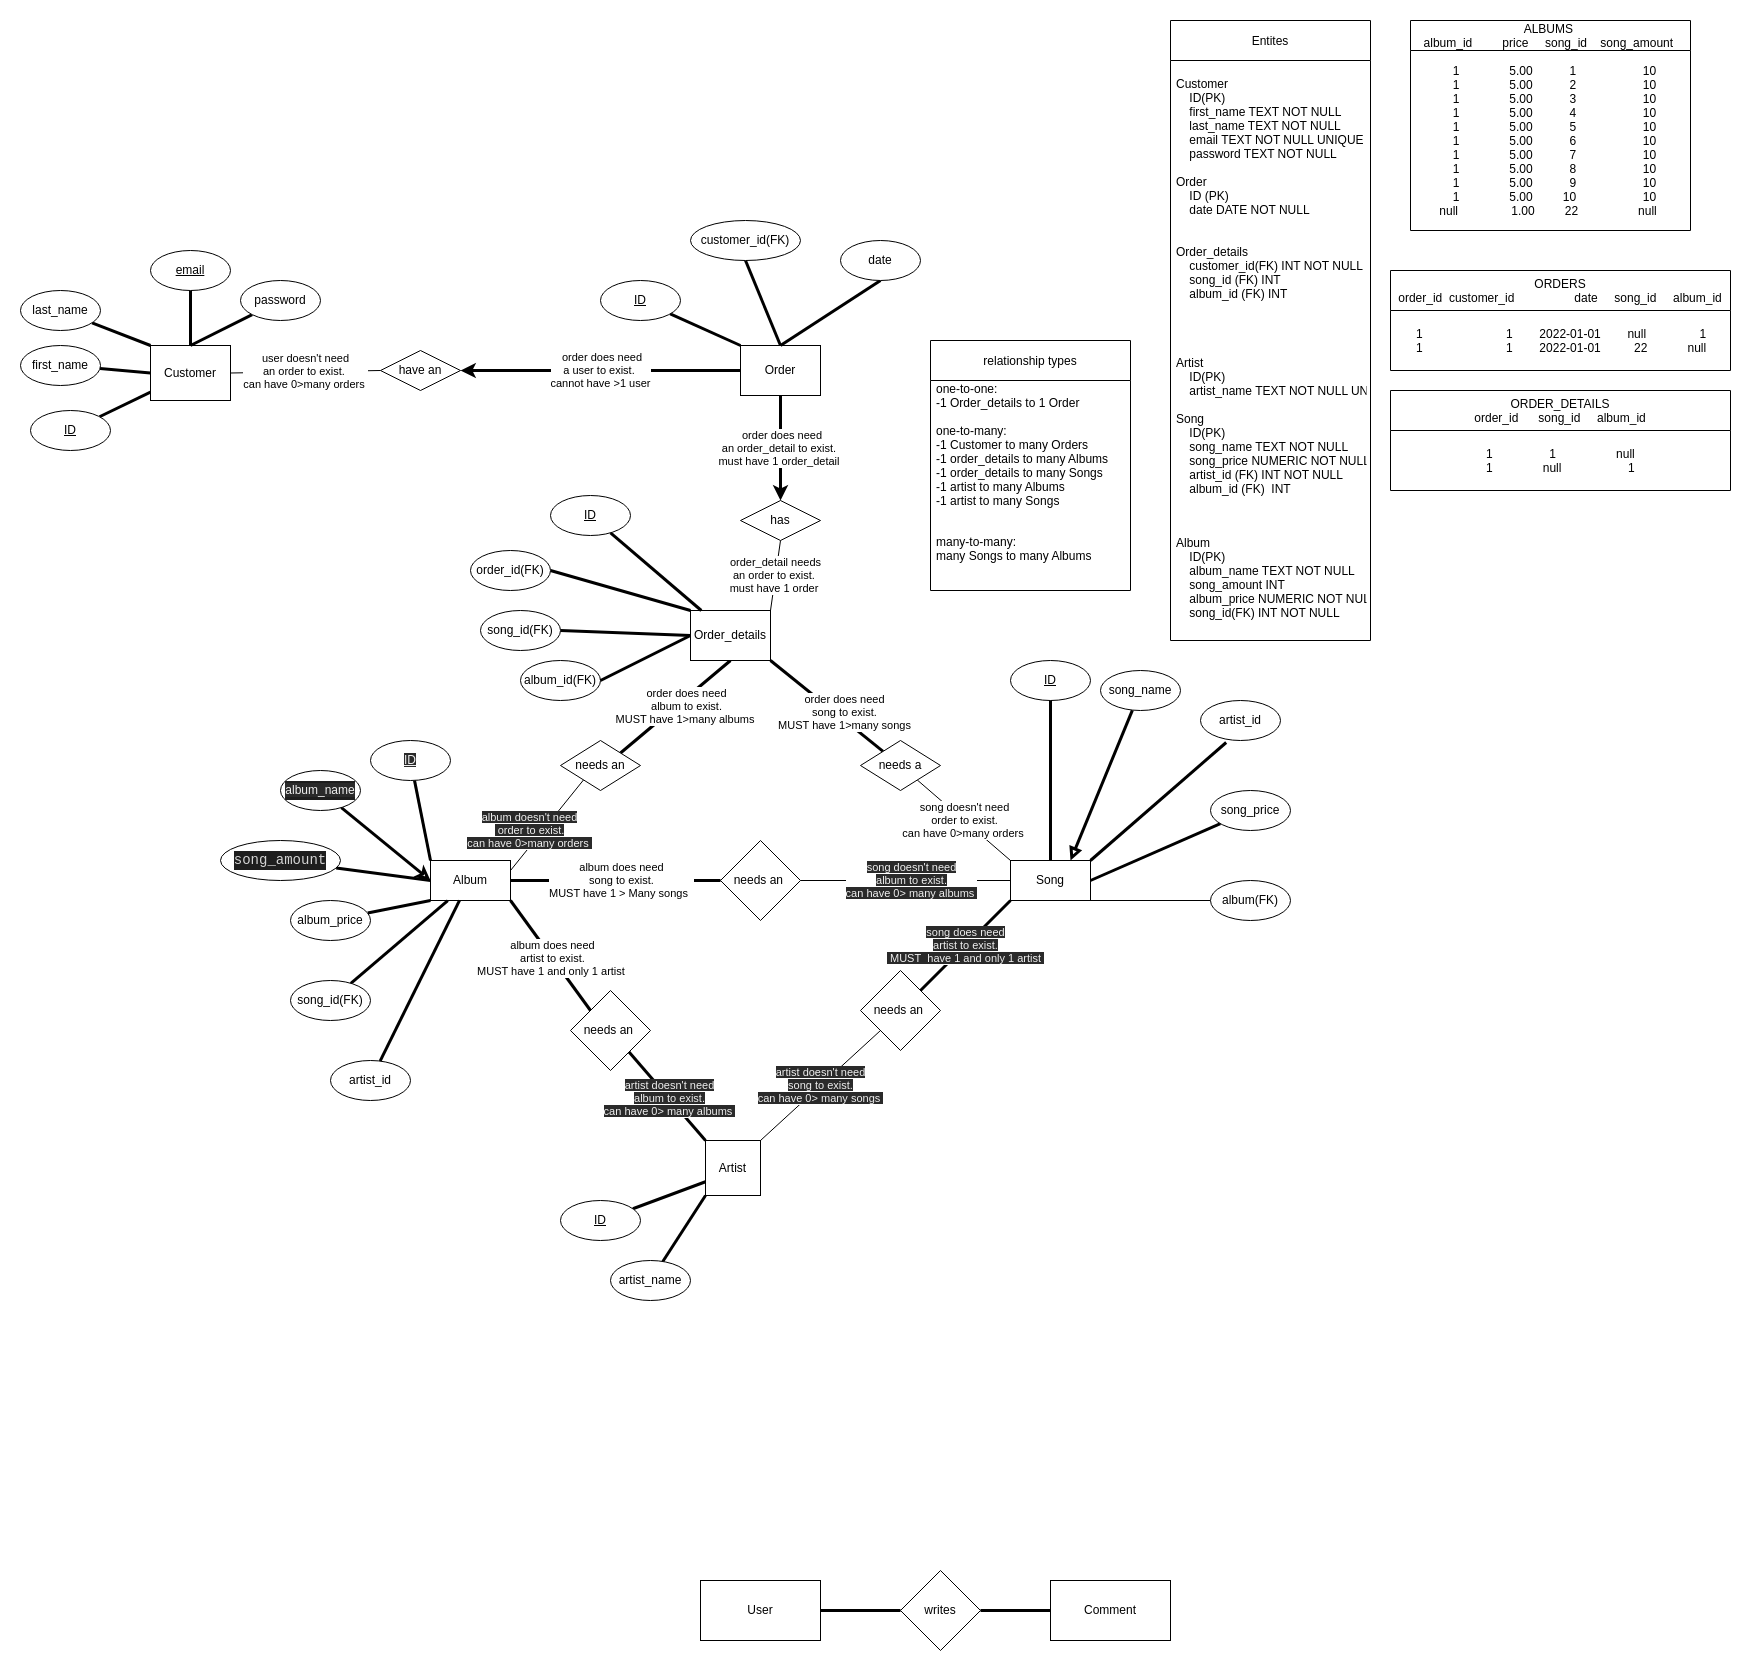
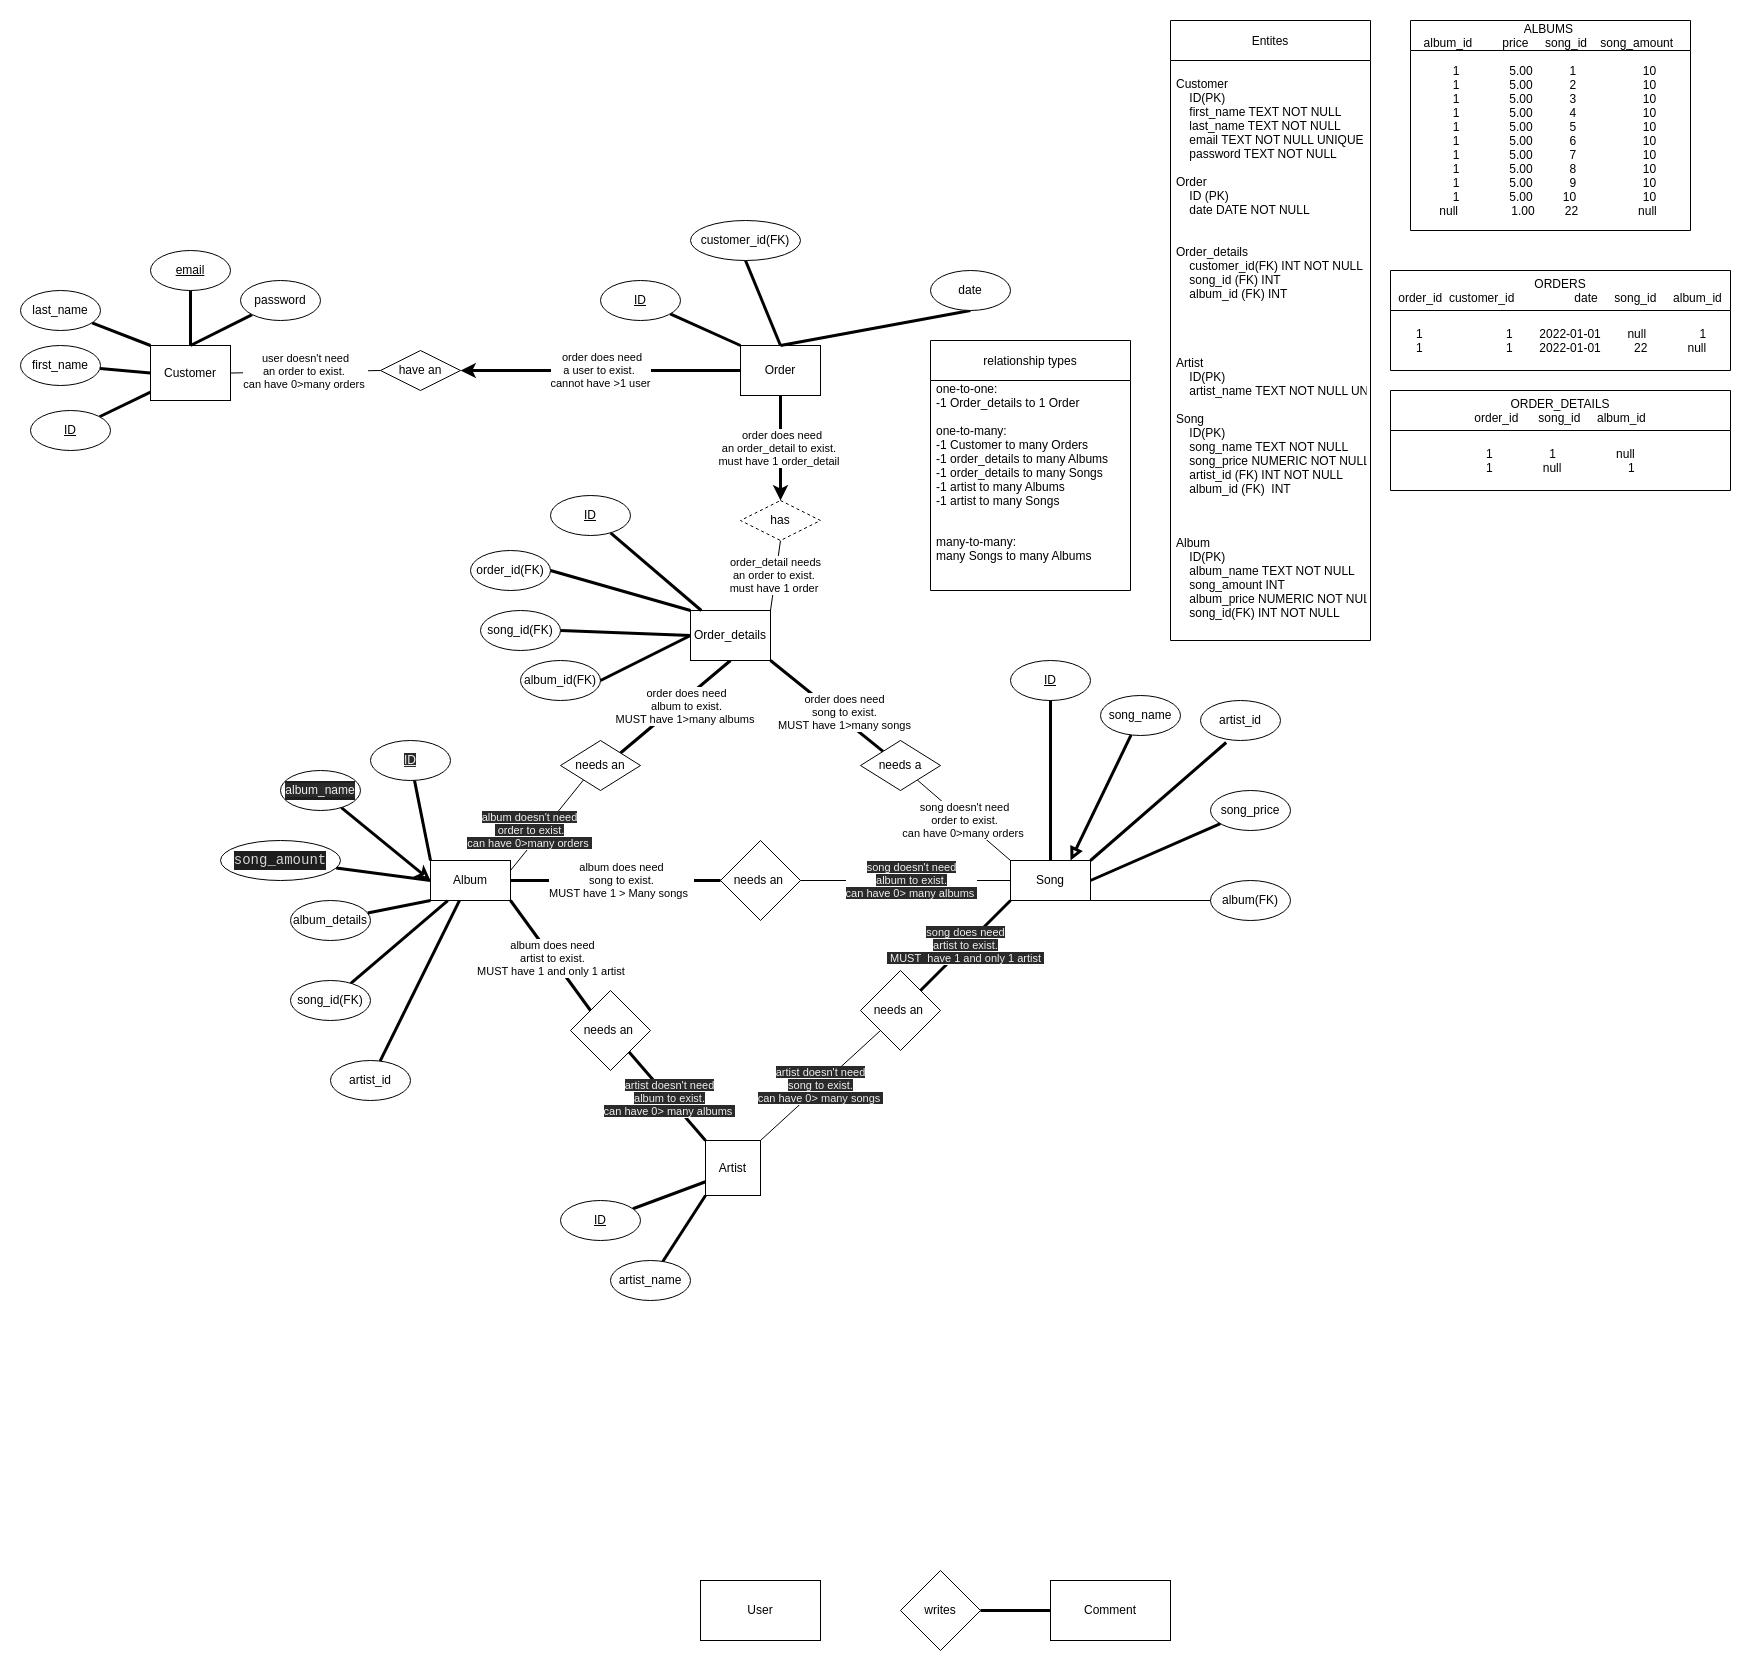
node "date": moved (881, 261) -> (971, 291)
node "has": style solid -> dashed
node "song_name": moved (1141, 691) -> (1141, 716)
node "album_price": label "album_price" -> "album_details"
edge "User" -- "writes": removed
